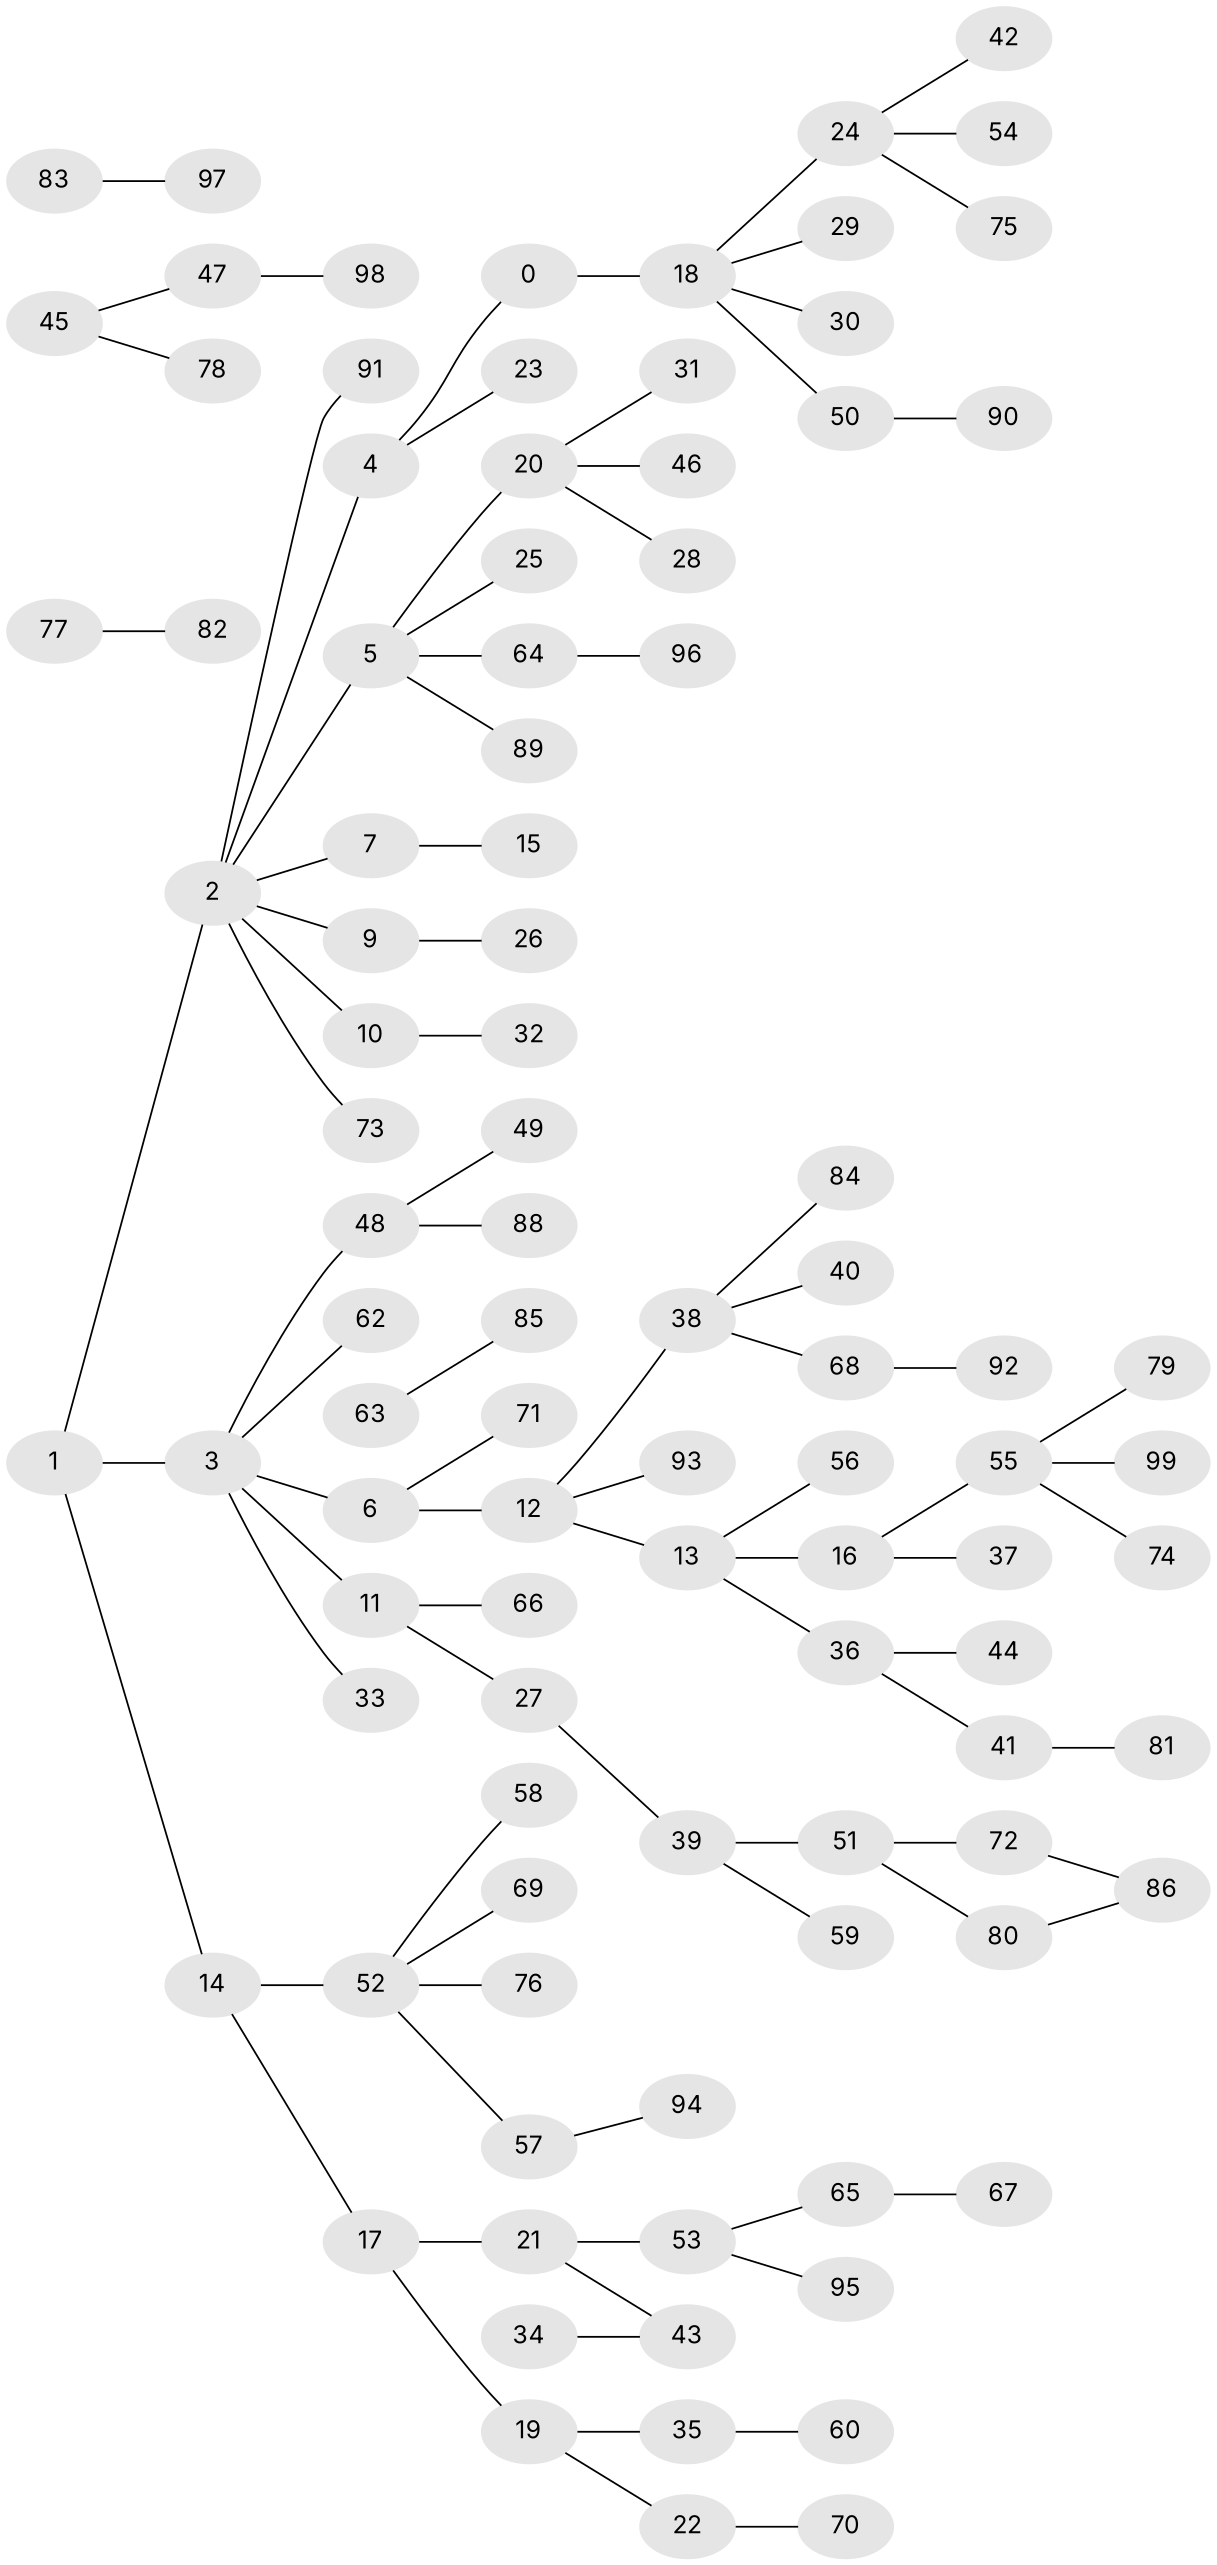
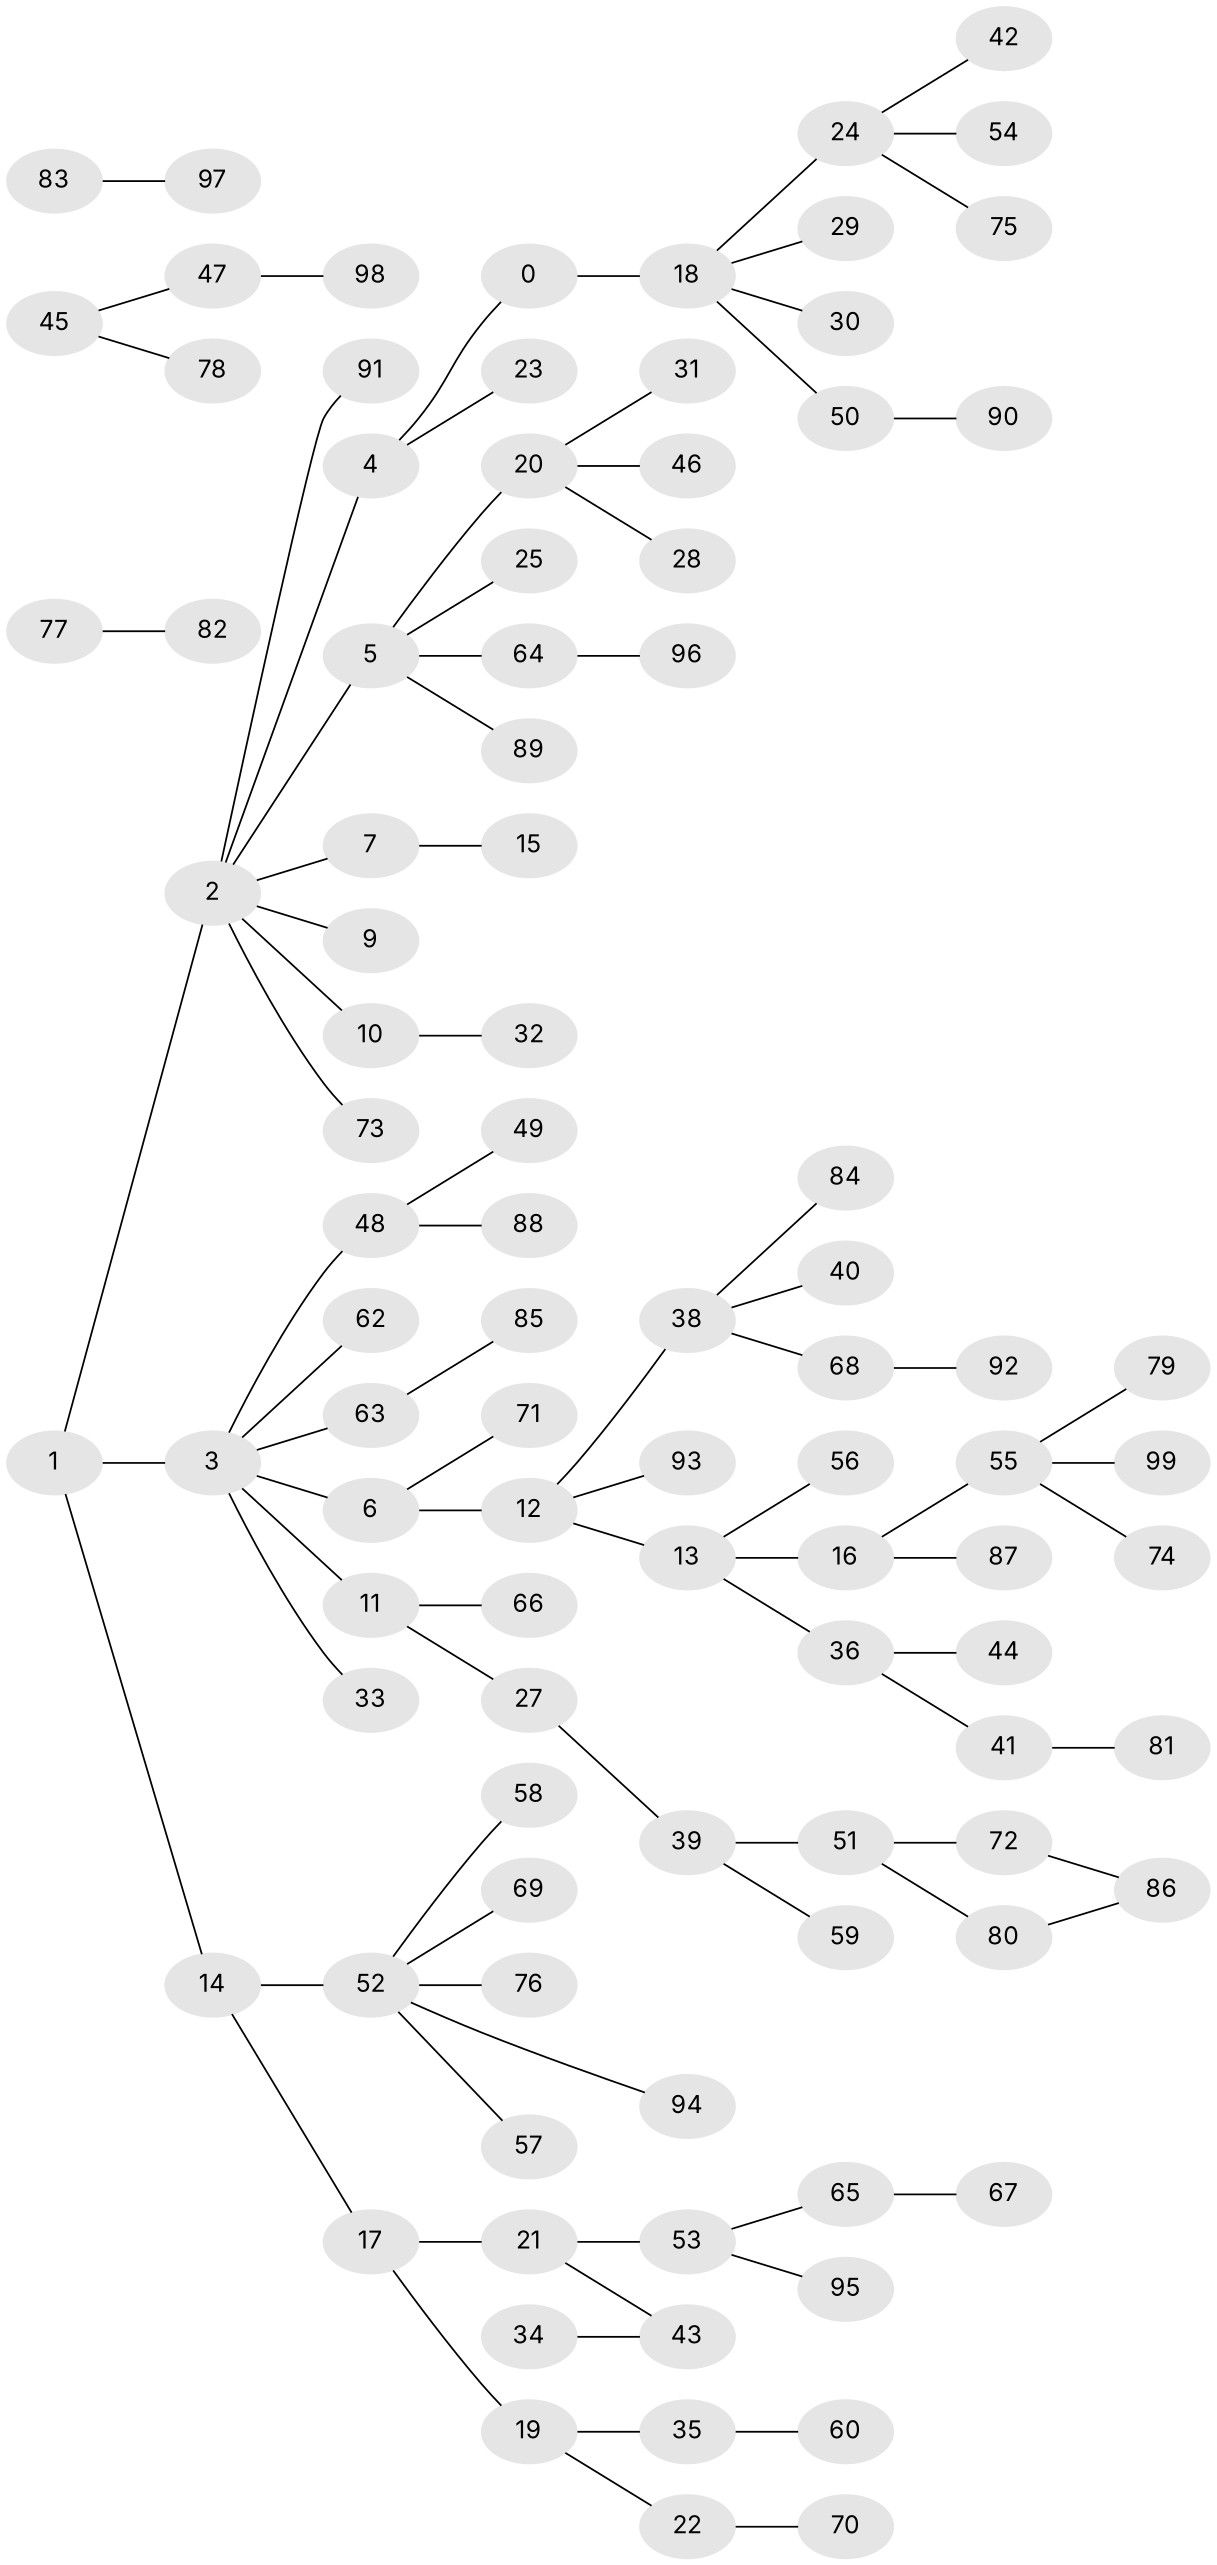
node "26": removed
edge "63" -- "3": added
node "37": label "37" -> "87"
edge "94" -- "57": now "94" -- "52"
